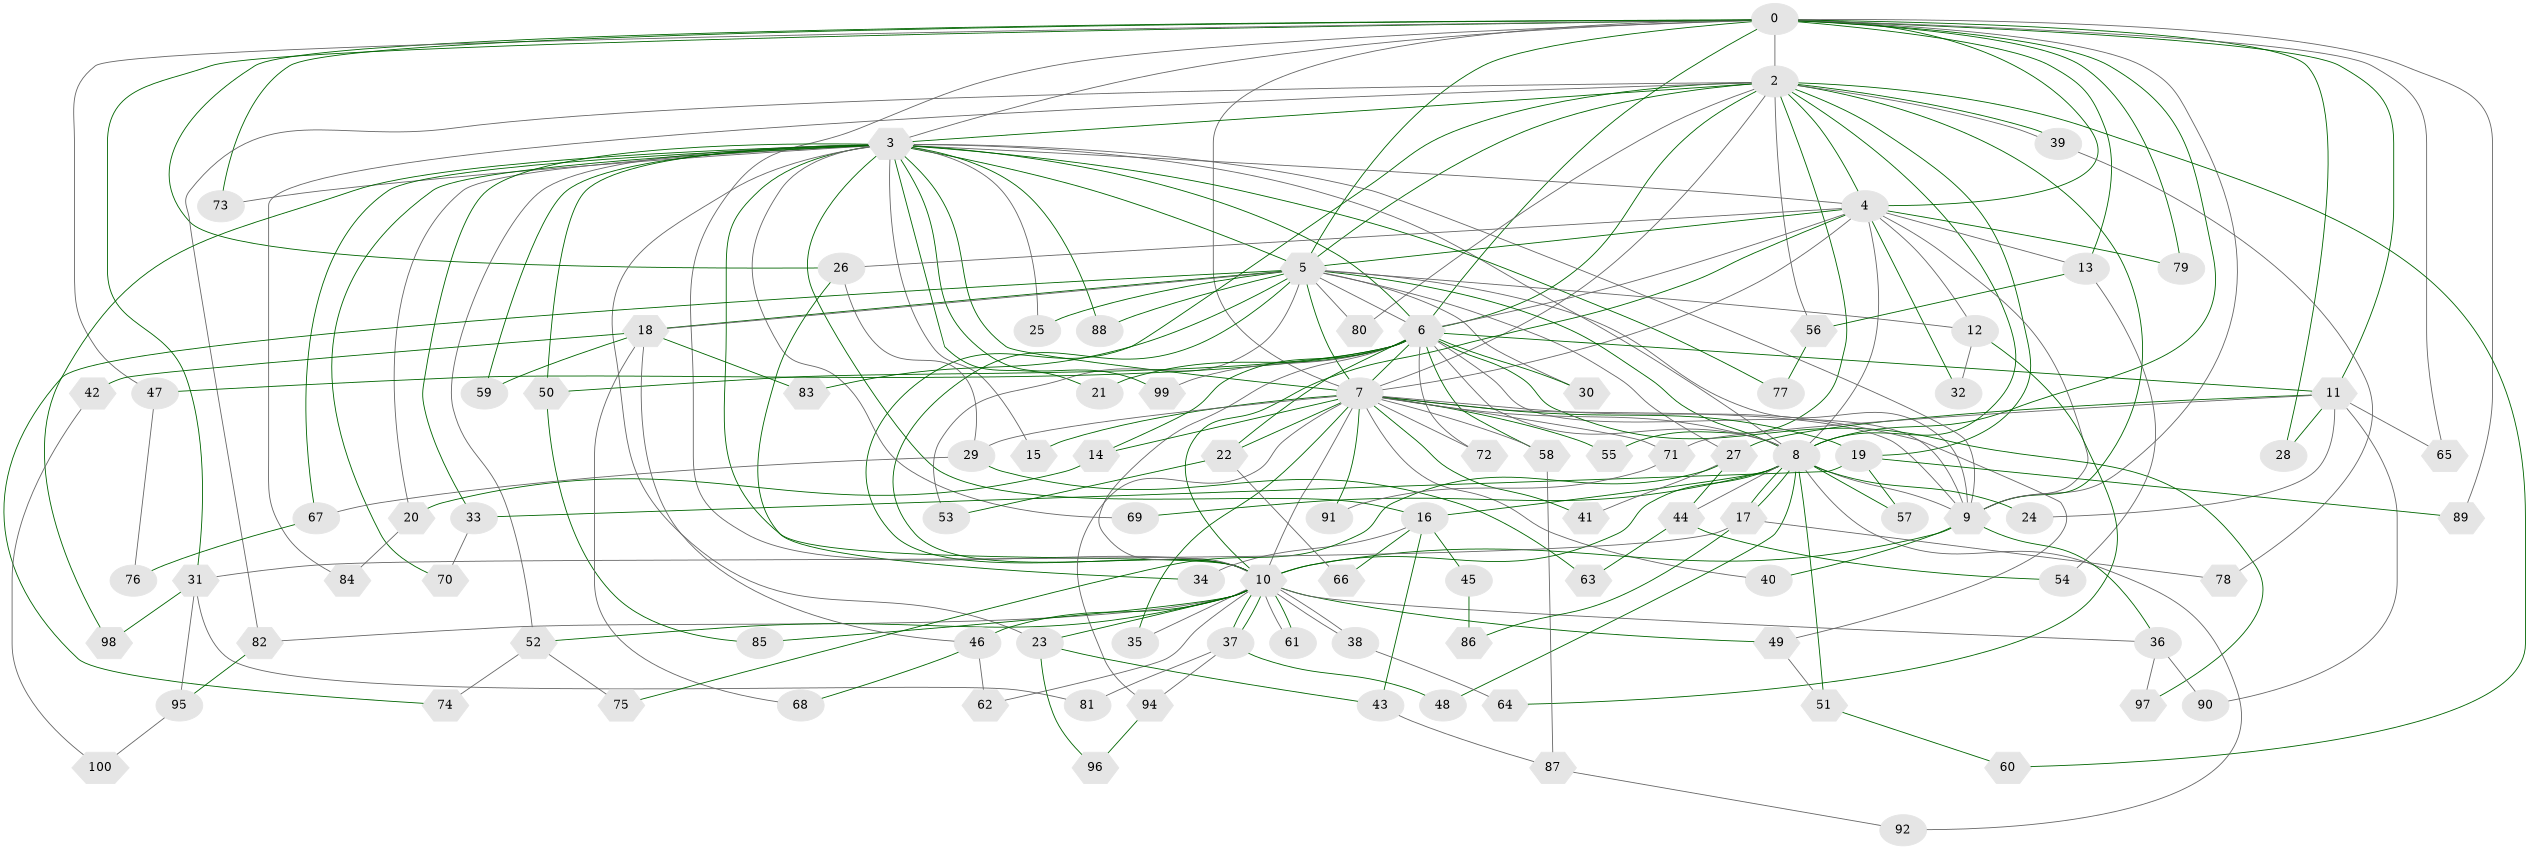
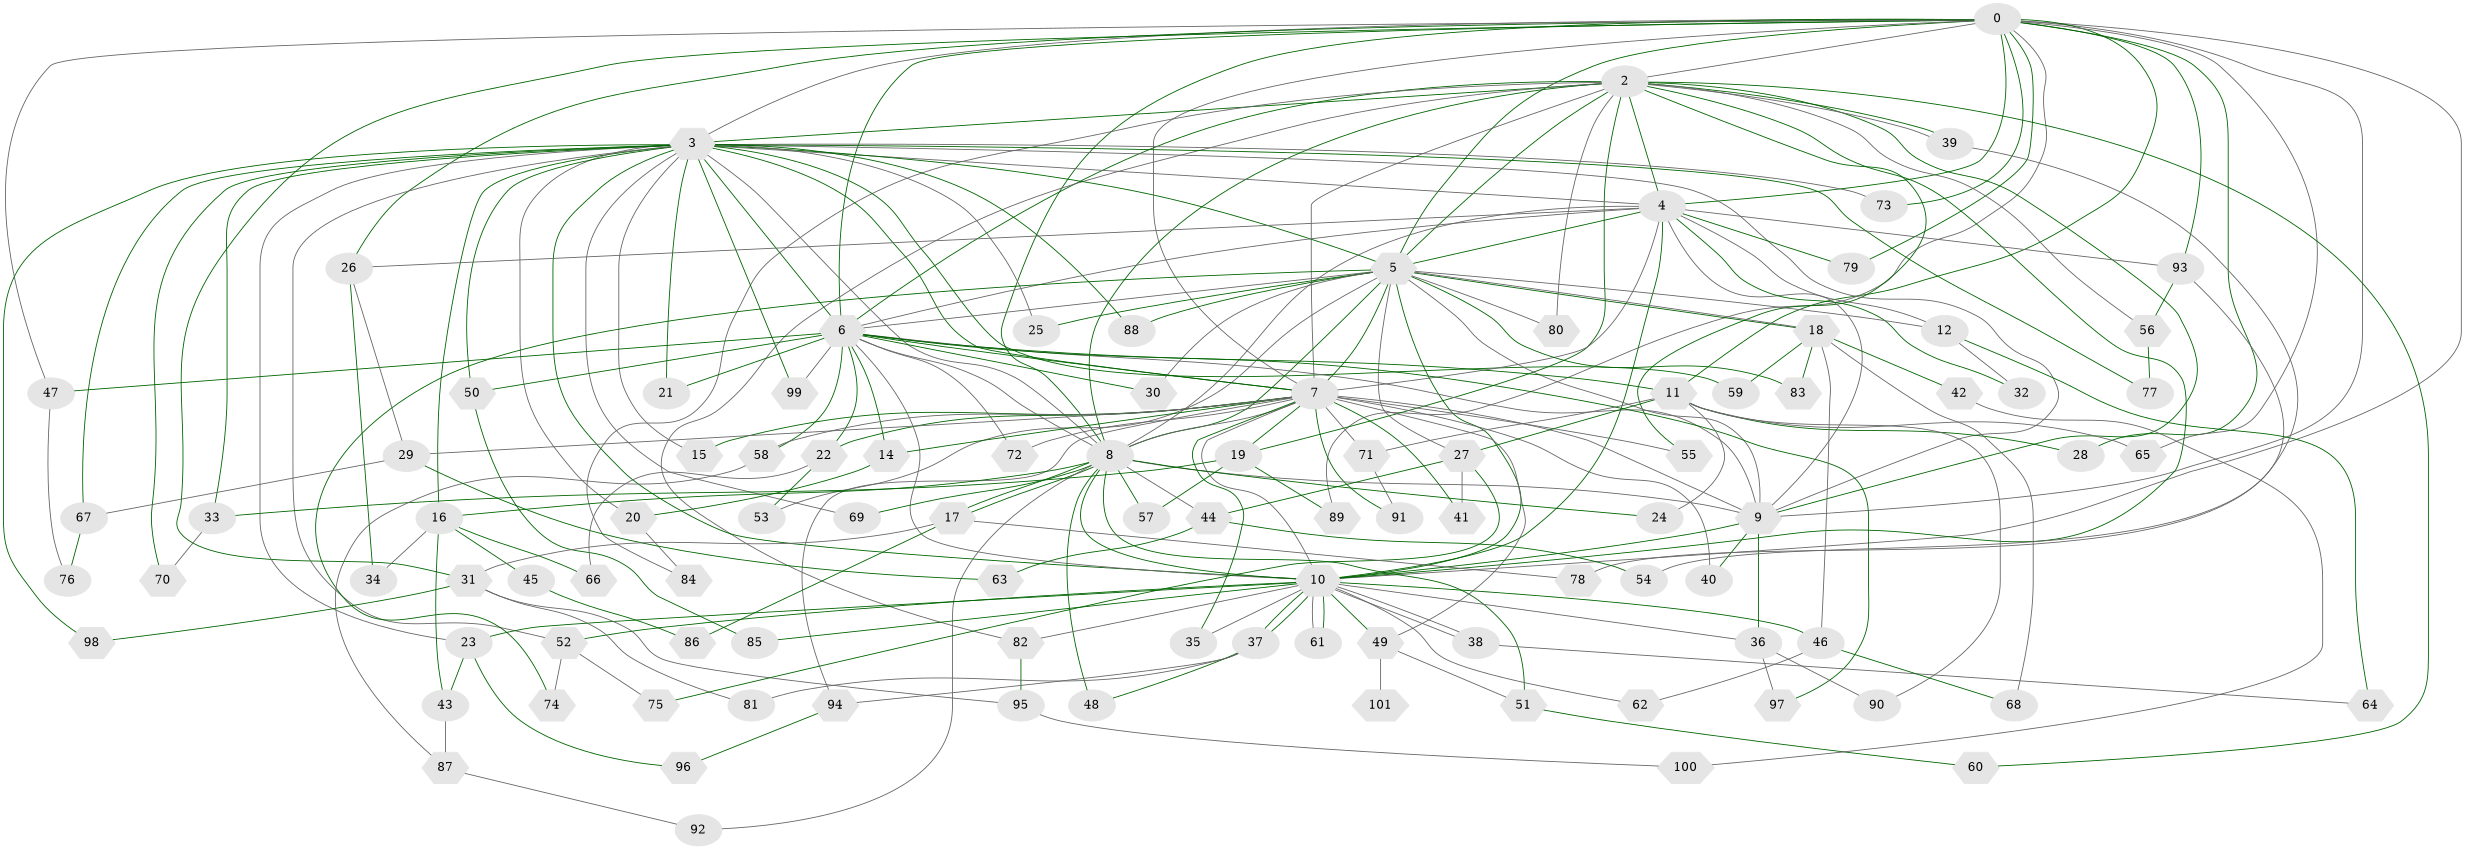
node "13": label "13" -> "93"
edge "7" -- "55": color darkgreen -> gray40
node "101": added
